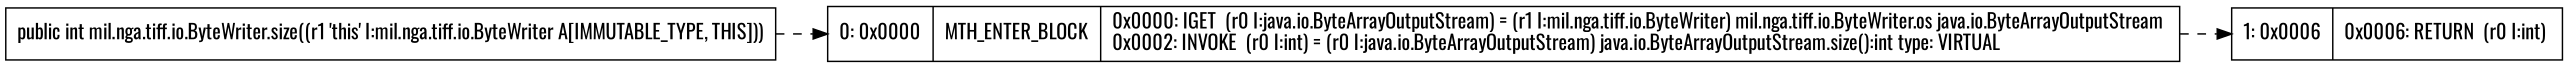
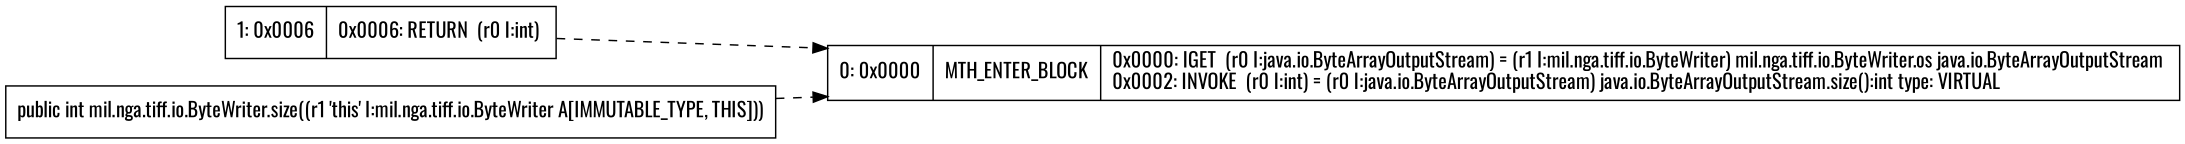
edge "0: 0x0000" -> "1: 0x0006": reversed
